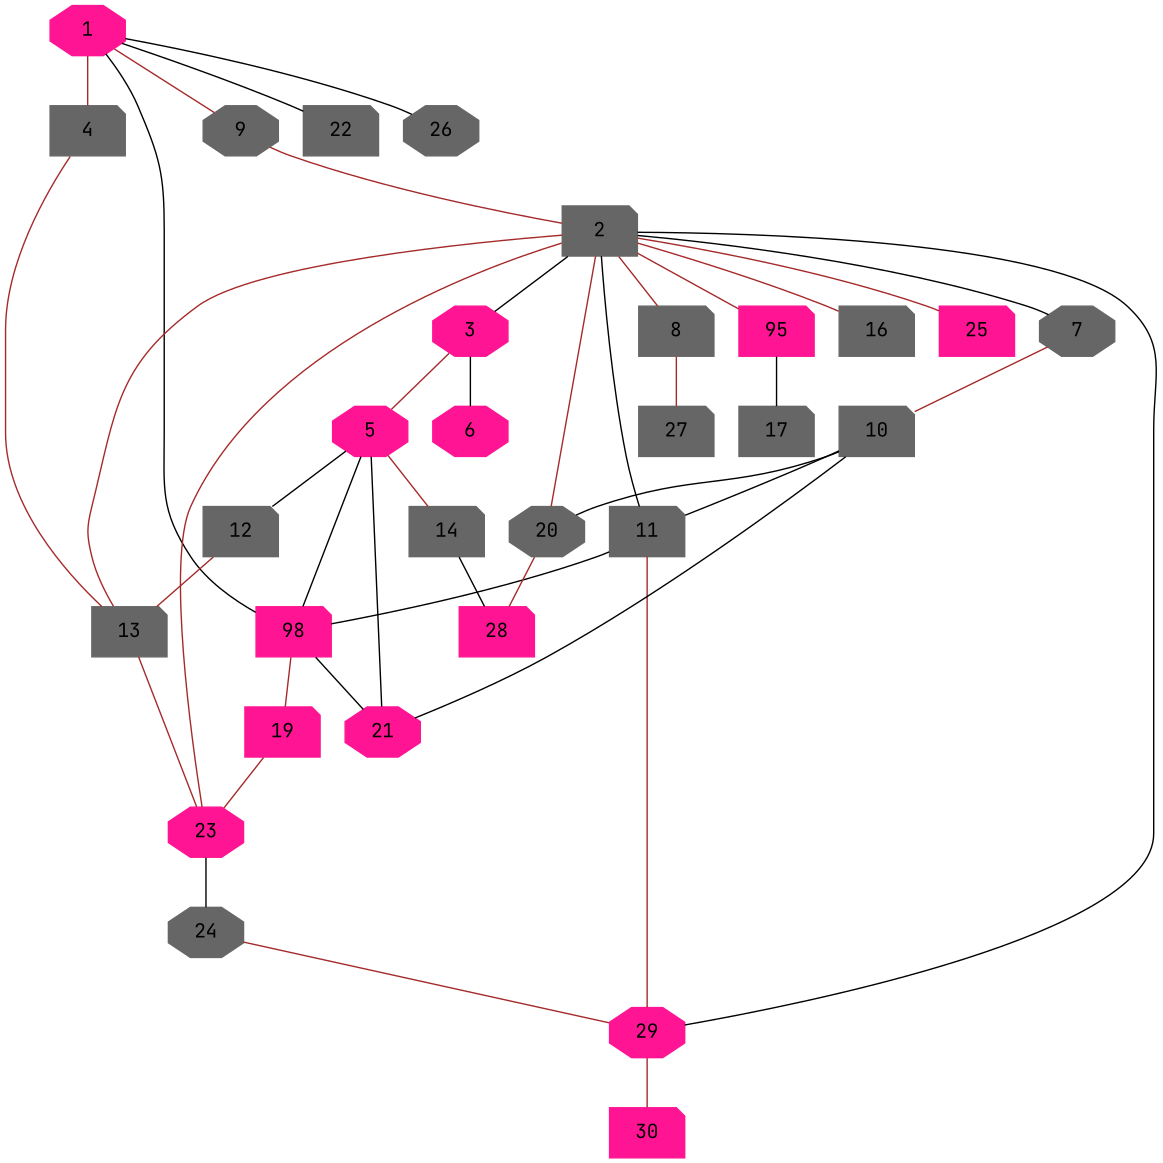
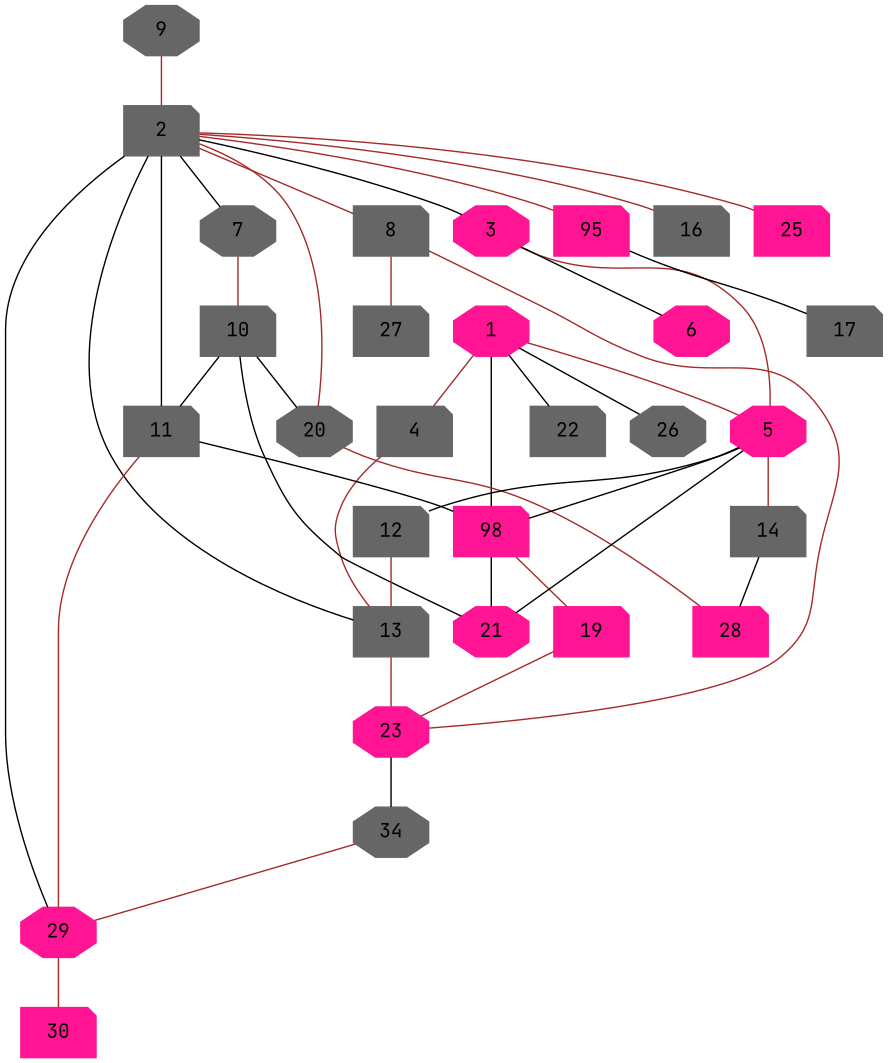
edge "1" -- "9": now "1" -- "5"
edge "2" -- "13": color brown -> black
edge "2" -- "23": now "8" -- "23"
node "24": label "24" -> "34"
